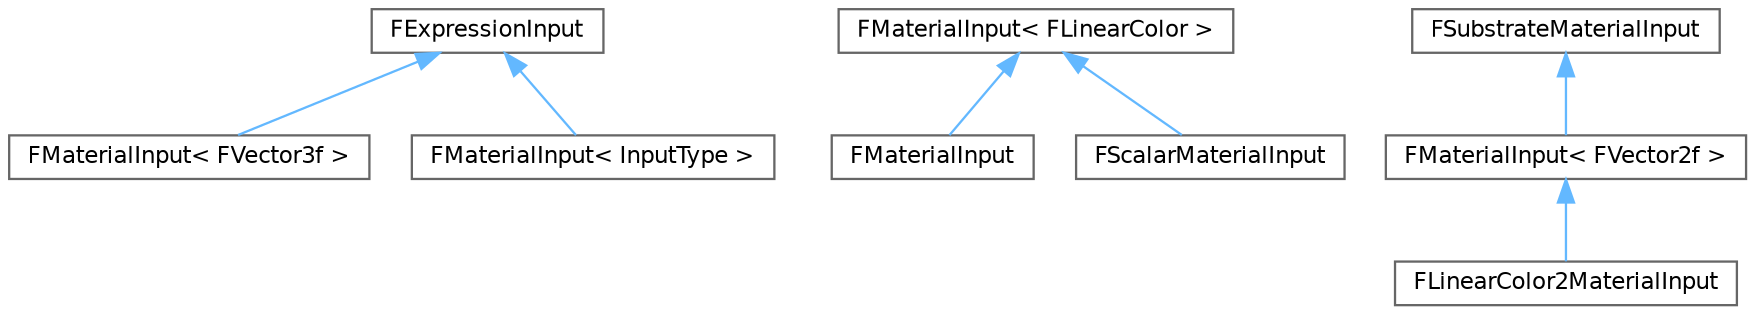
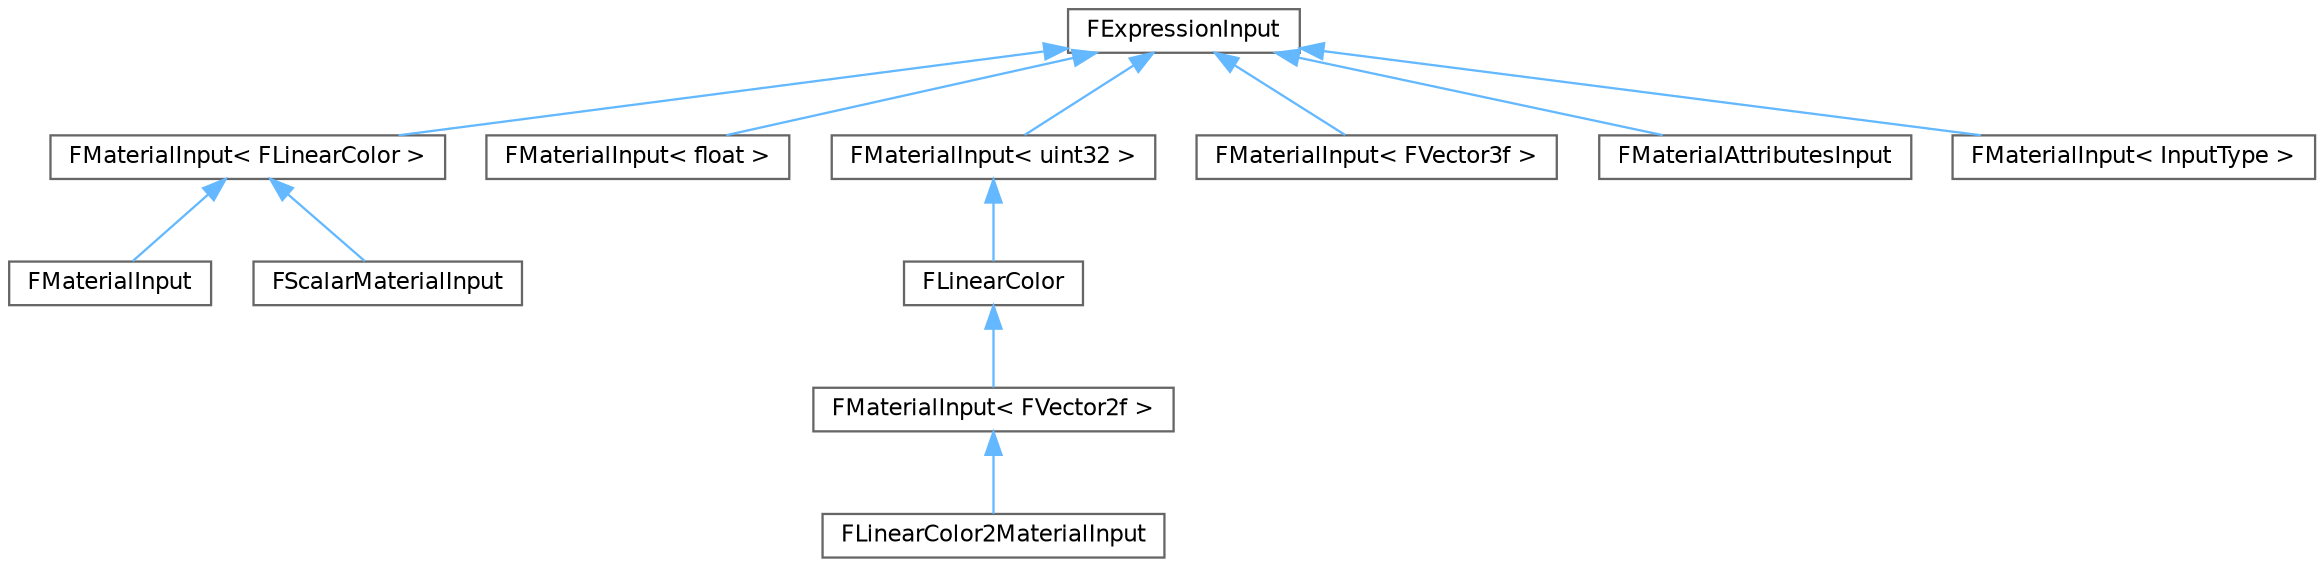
node "FSubstrateMaterialInput": label "FSubstrateMaterialInput" -> "FLinearColor"
edge "FMaterialInput< FLinearColor >" -> "FExpressionInput": added
node "FMaterialInput< float >": added
node "FMaterialInput< uint32 >": added
node "FMaterialAttributesInput": added
